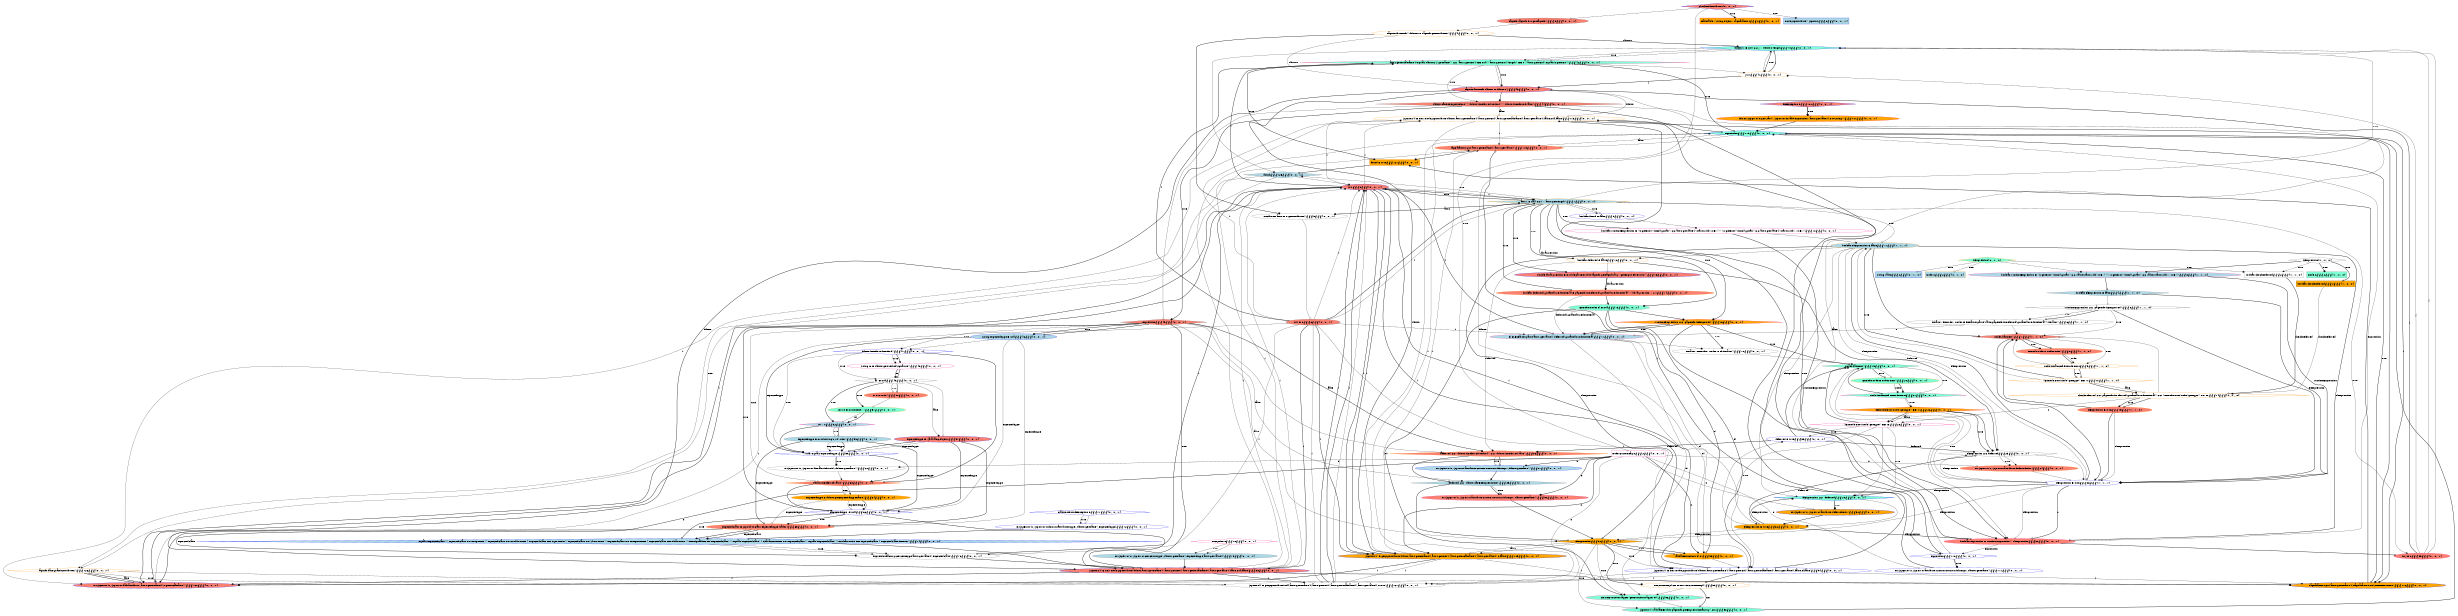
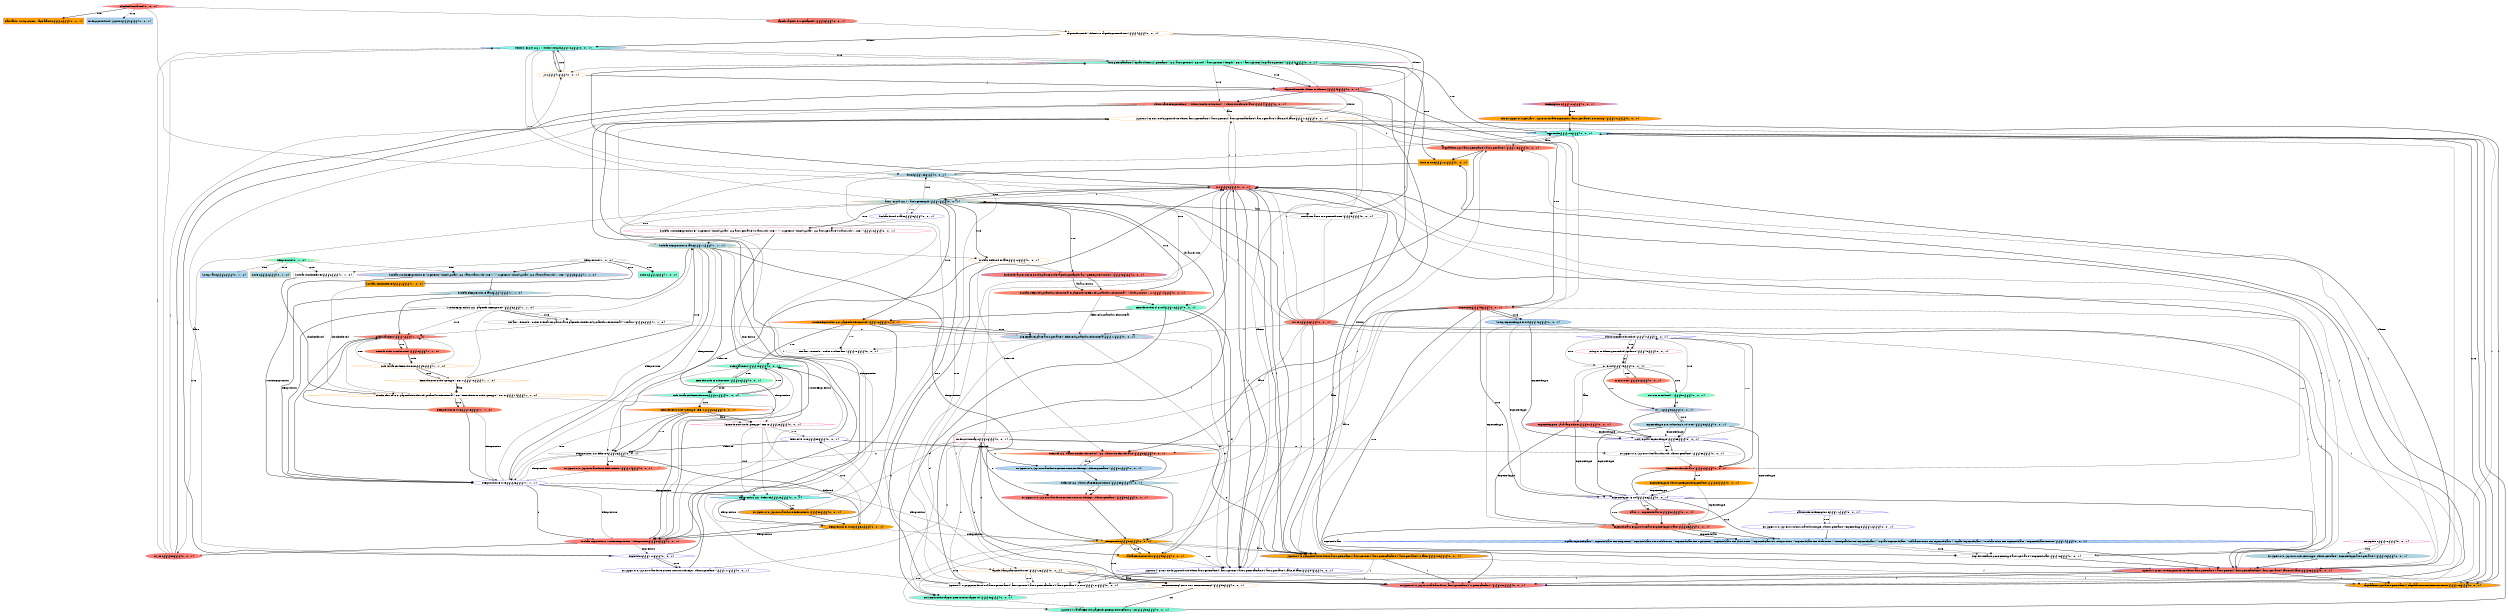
node "checkXmlAttributes['0', '0', '1']": color blue -> deeppink
edge "!expression@@@45@@@['0', '0', '1']" -> "tldAttr.isDeferredMethod()@@@47@@@['0', '0', '1']": now "int rti = m.indexOf(' ')@@@51@@@['0', '0', '1']" -> "tldAttr.isDeferredMethod()@@@47@@@['0', '0', '1']"
edge "((ELNode.Root)node).getType() == '$'@@@22@@@['0', '0', '1']" -> "elExpression = true@@@26@@@['1', '1', '1']": arrowhead odot -> box
node "Class<?> expectedClass = @@@67@@@['0', '0', '1']": added
